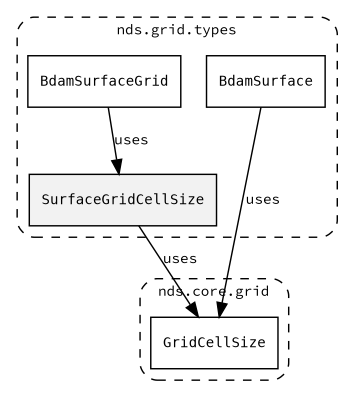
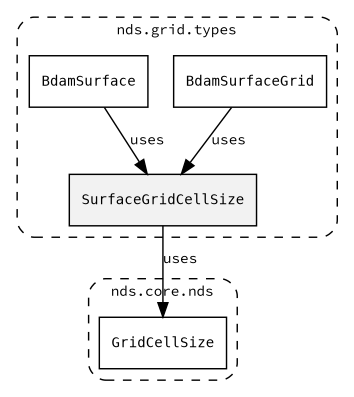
edge "BdamSurface" -> "GridCellSize": now "BdamSurface" -> "SurfaceGridCellSize"
cluster "nds.core.grid": label "nds.core.grid" -> "nds.core.nds"
